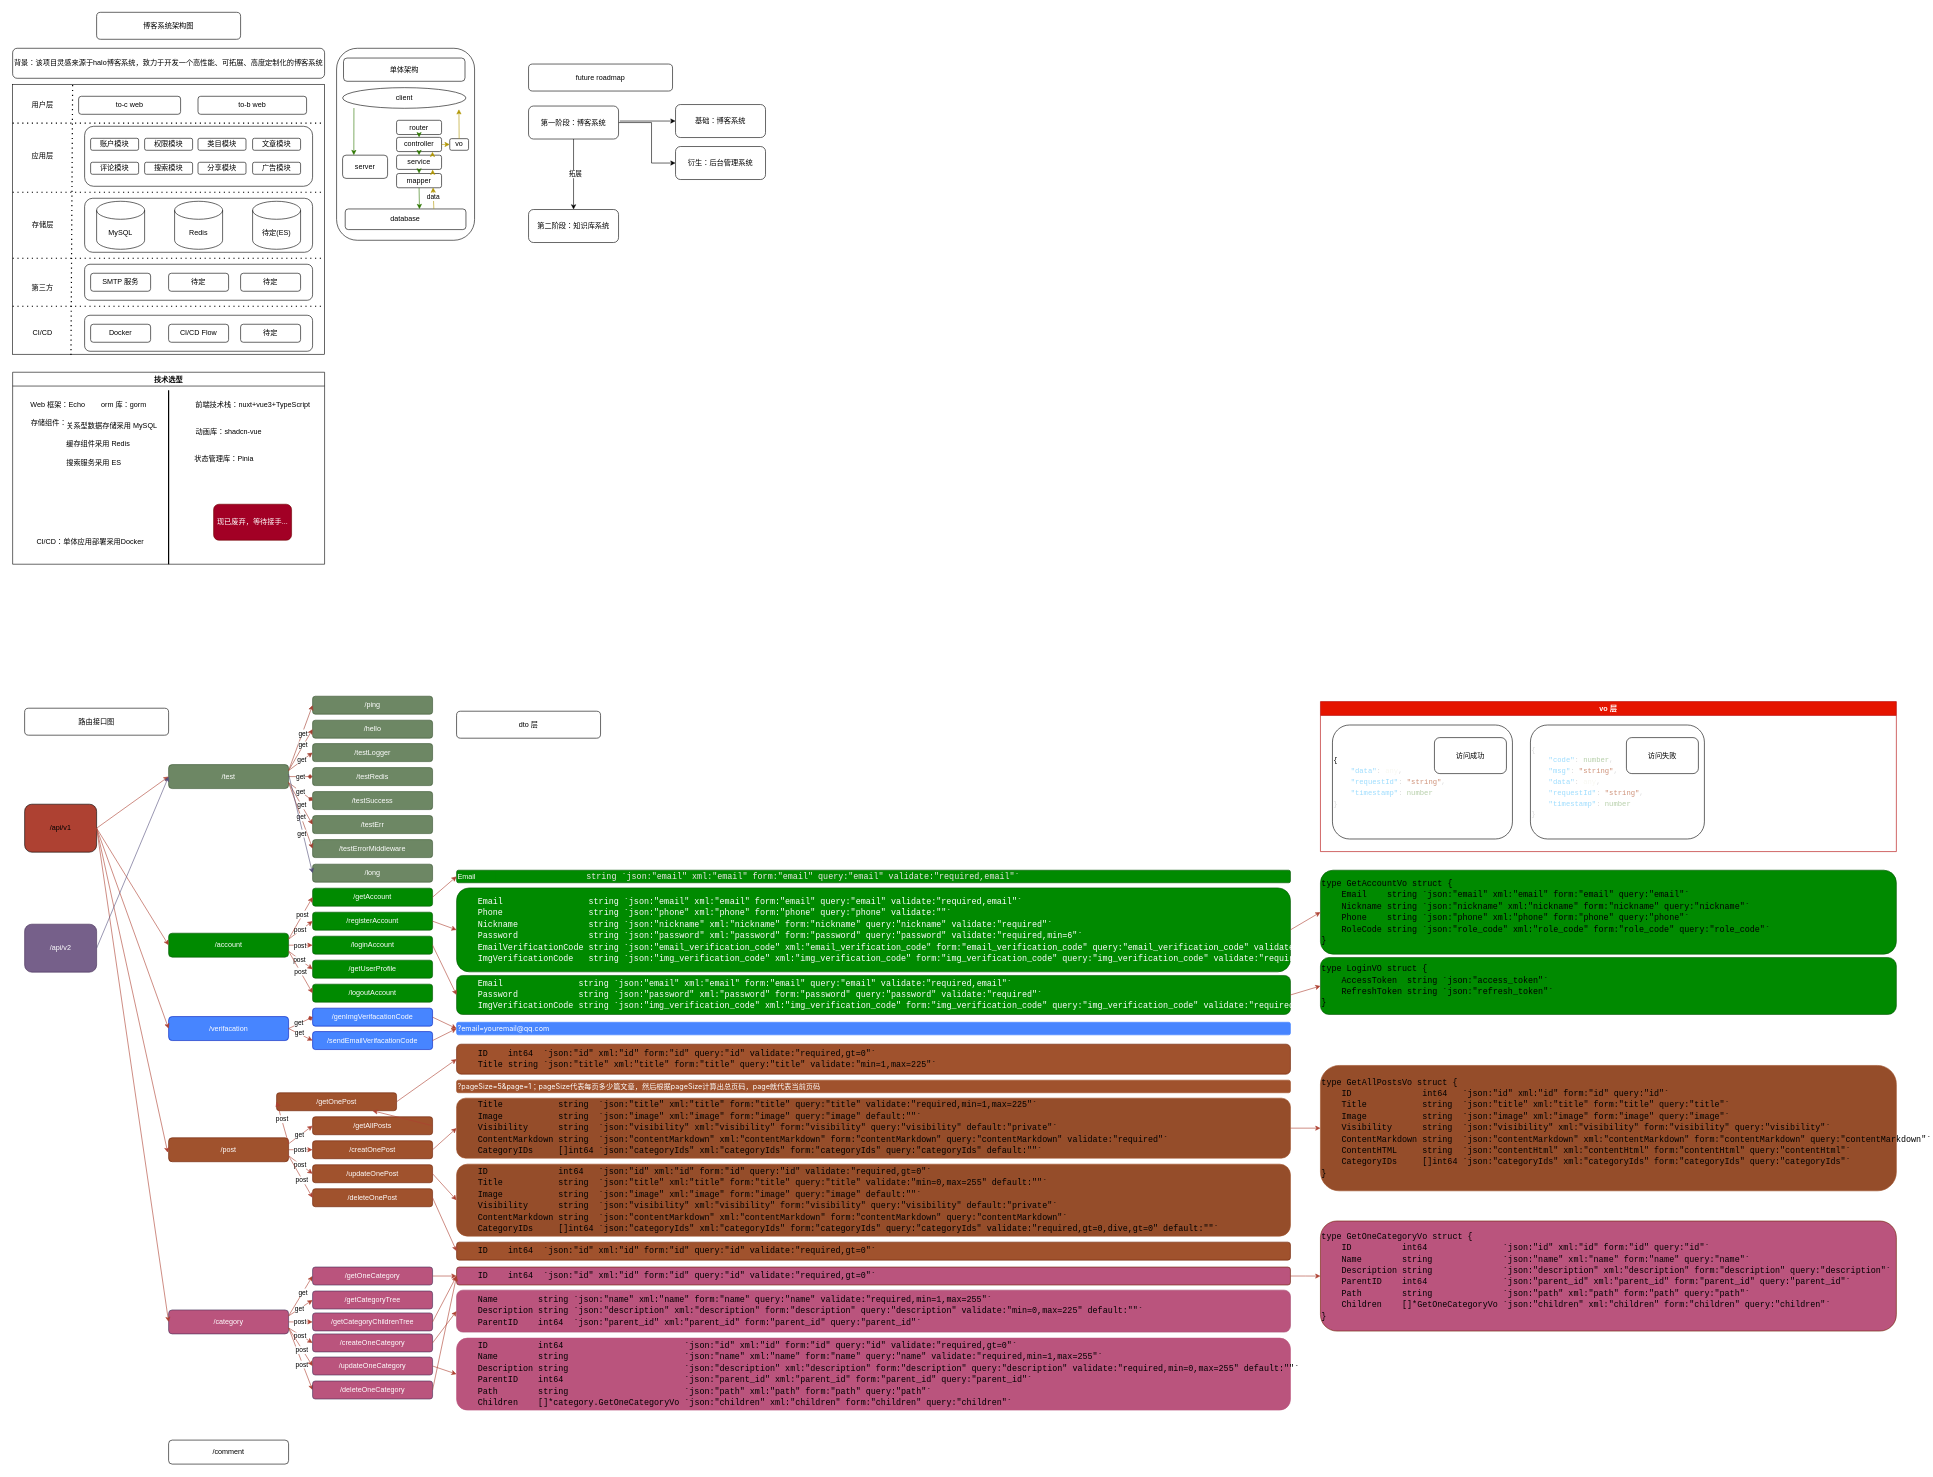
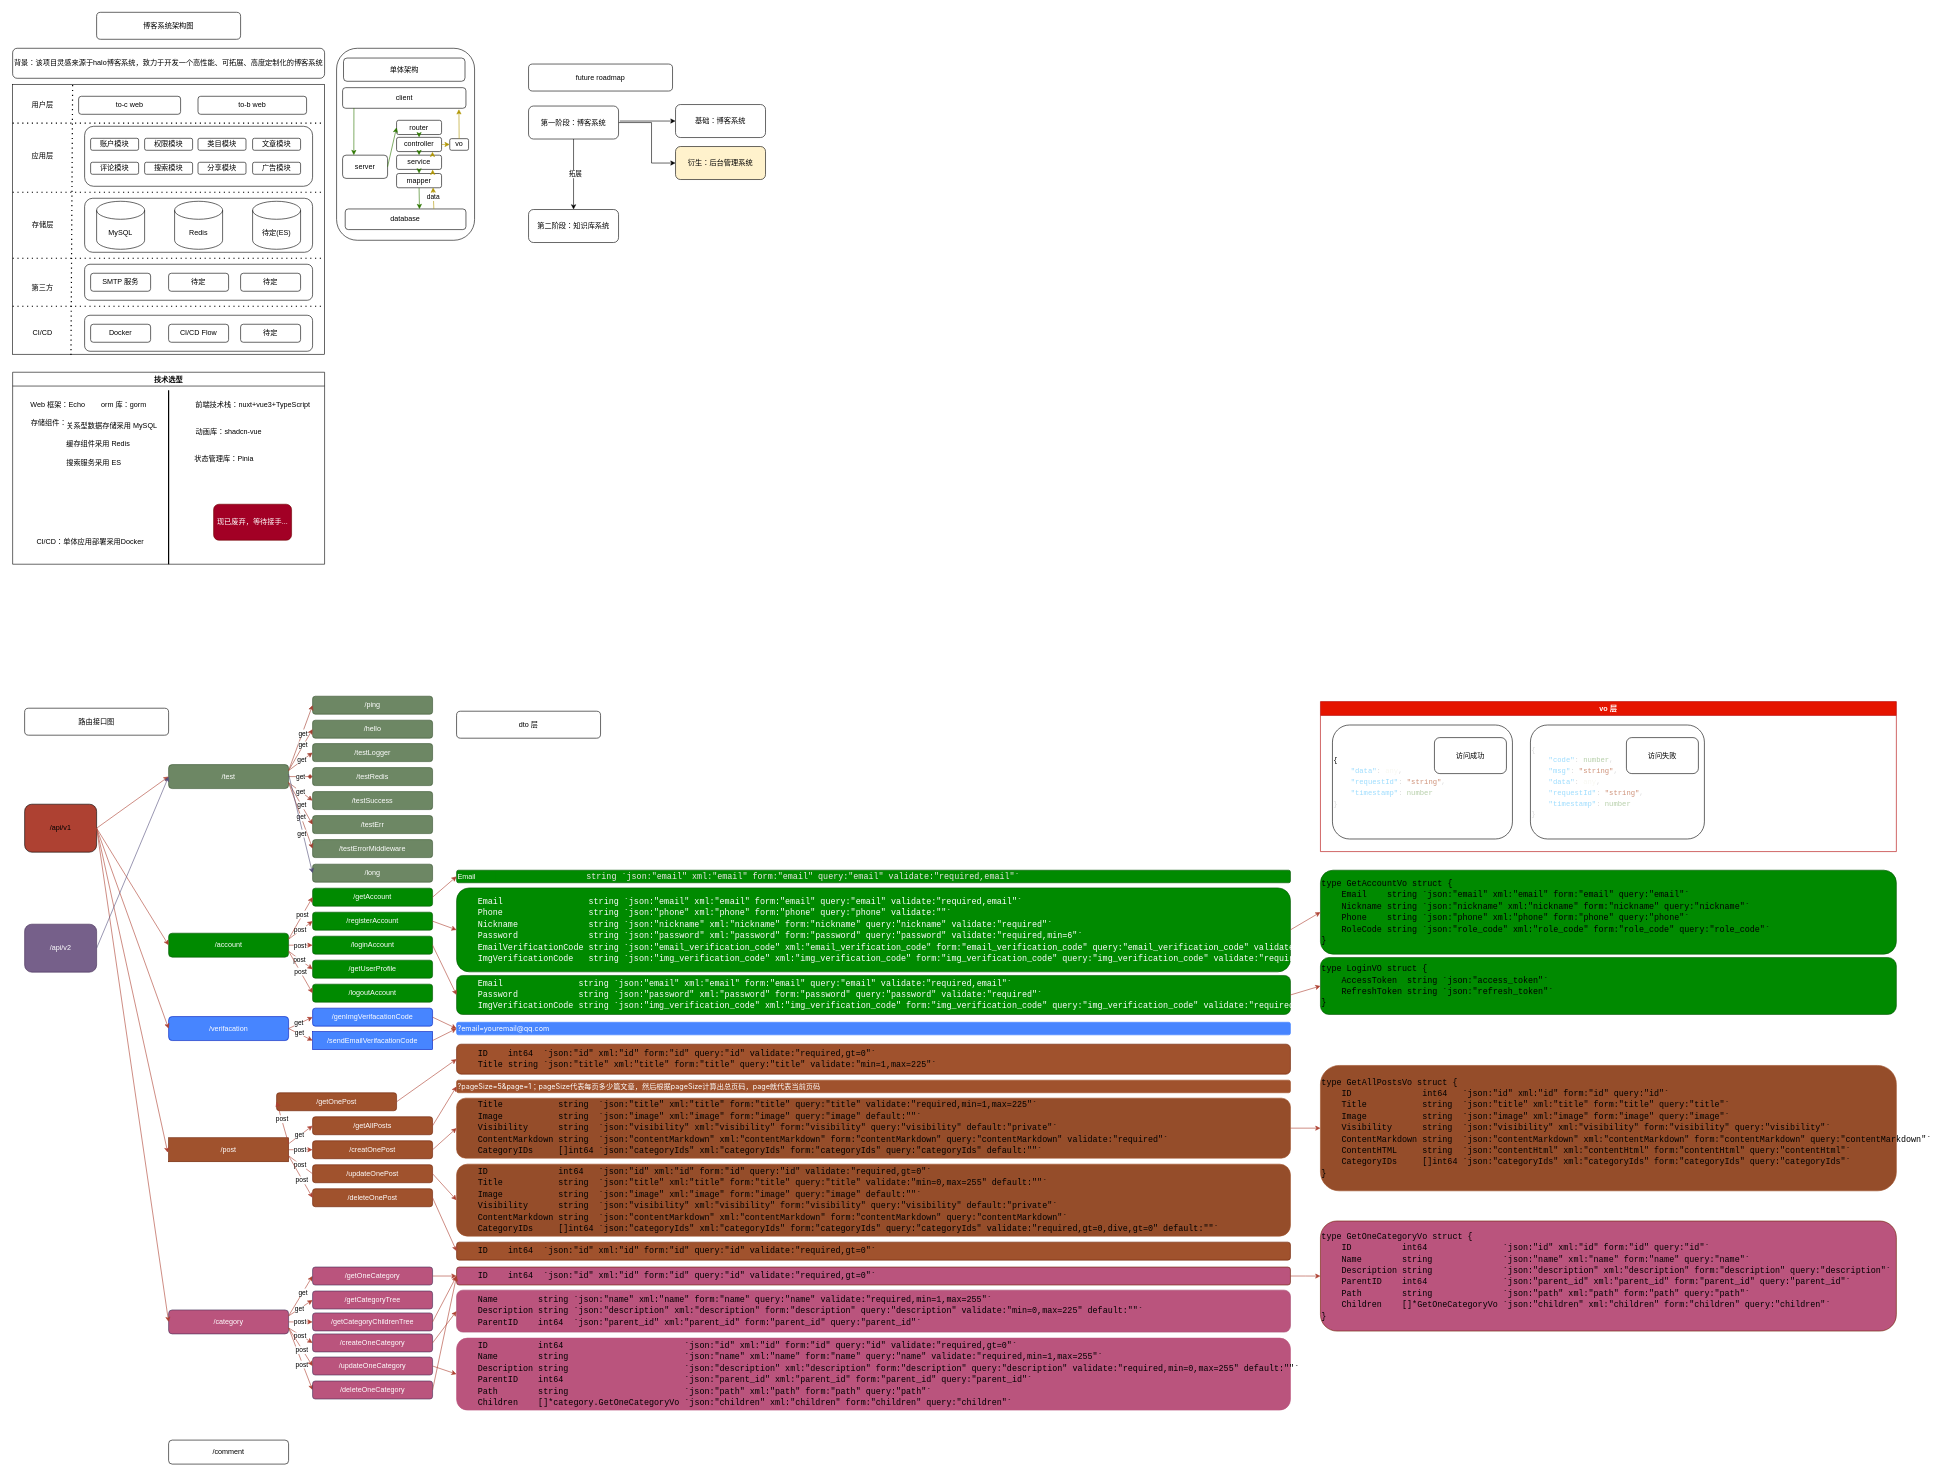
node "client": shape ellipse -> rounded rectangle
edge "server" -> "router": added
node "衍生：后台管理系统": fillcolor #ffffff -> #fff2cc
edge "/test" -> "/testSuccess": arrowhead diamond -> classic
edge "/verifacation" -> "/genImgVerifacationCode": arrowhead diamond -> classic
node "/sendEmailVerifacationCode": shape rounded rectangle -> rectangle
edge "/getAllPosts" -> "/getOnePost": now "/getAllPosts" -> "?pageSize=5&page=1；pageSize代表每页多少篇文章，然后根据pageSize计算出总页码，page就代表当前页码"
node "/post": shape rounded rectangle -> rectangle
edge "/post" -> "/updateOnePost": arrowhead classic -> none
